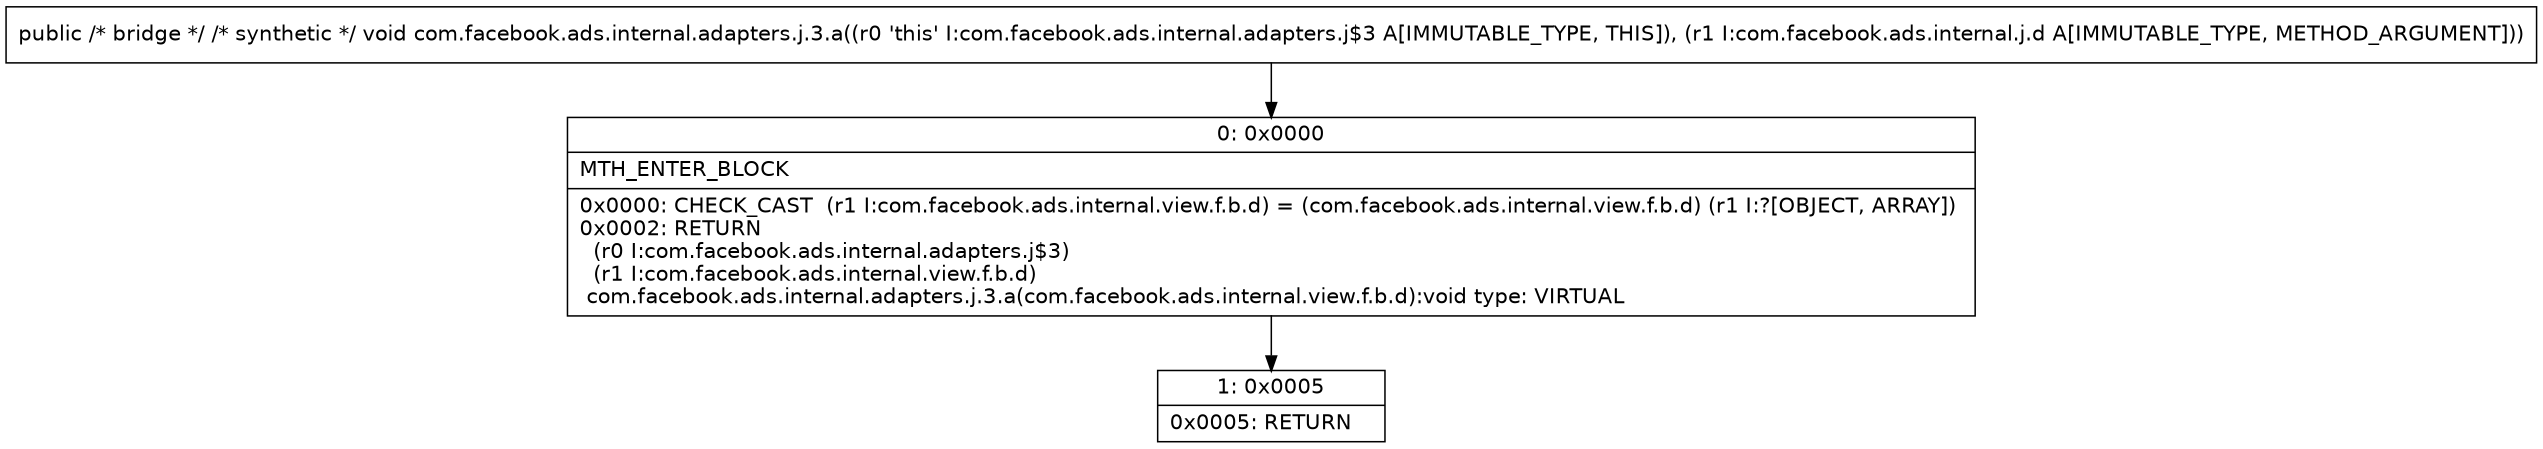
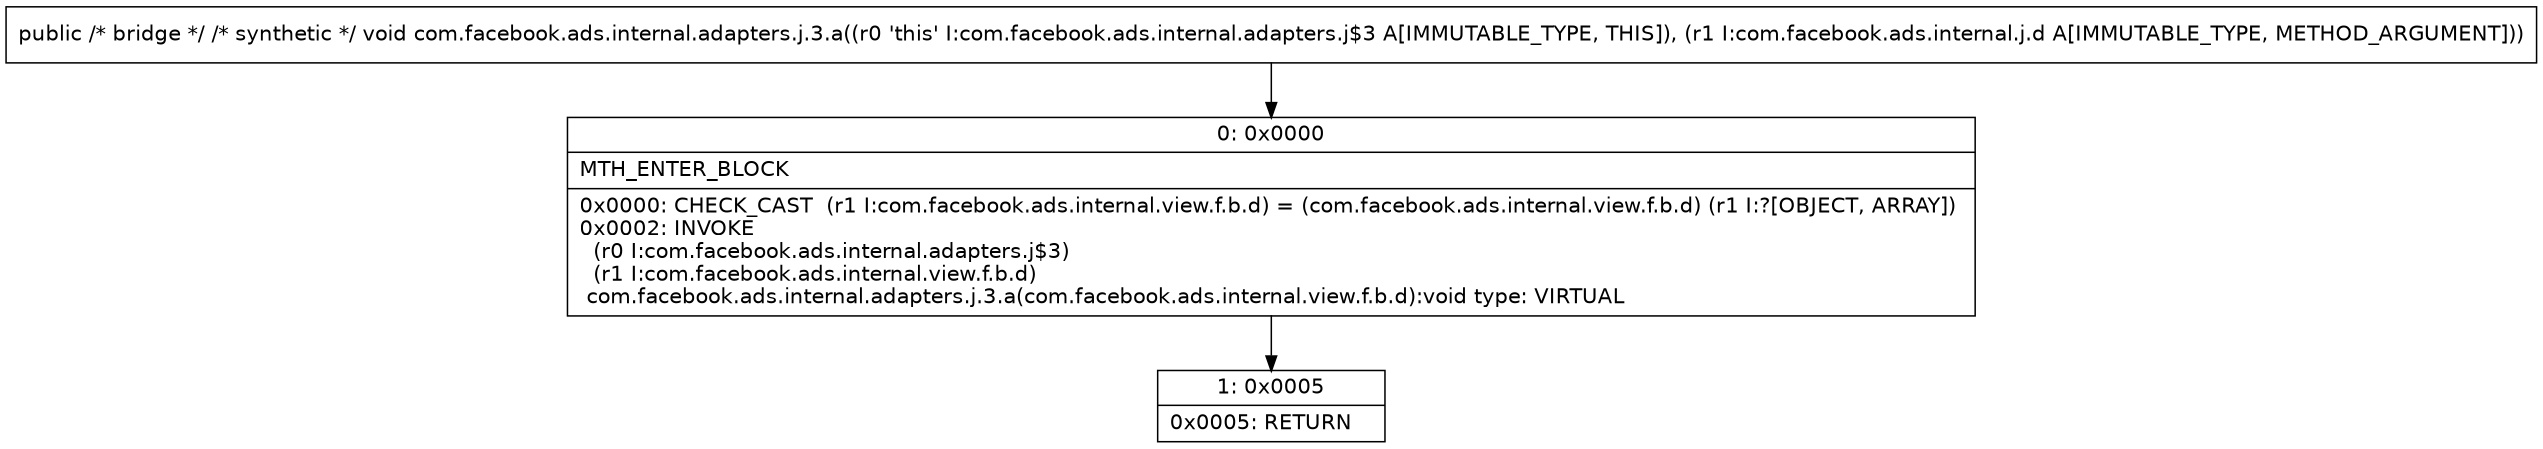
node "0: 0x0000": text "0x0002: RETURN" -> "0x0002: INVOKE"
